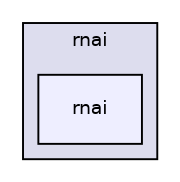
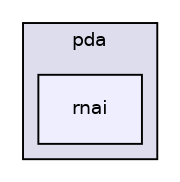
cluster "rnai": label "rnai" -> "pda"
